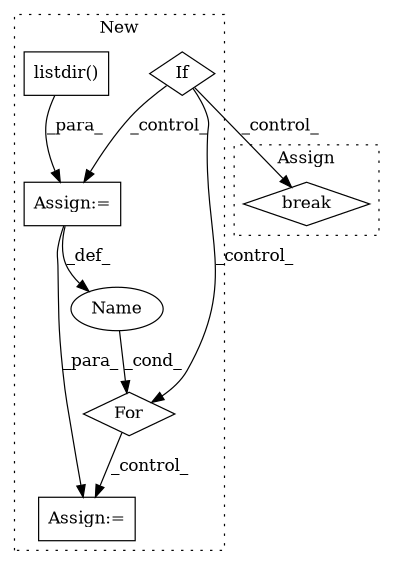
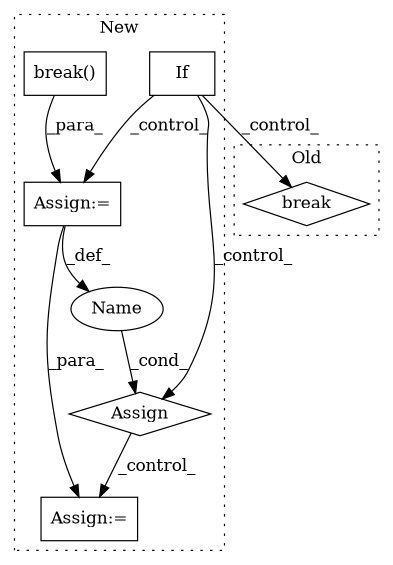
node "listdir()": label "listdir()" -> "break()"
node "If": shape diamond -> box
cluster "Assign": label "Assign" -> "Old"
node "For": label "For" -> "Assign"
